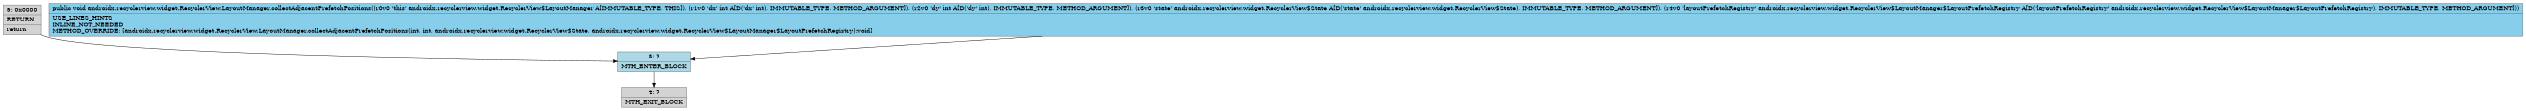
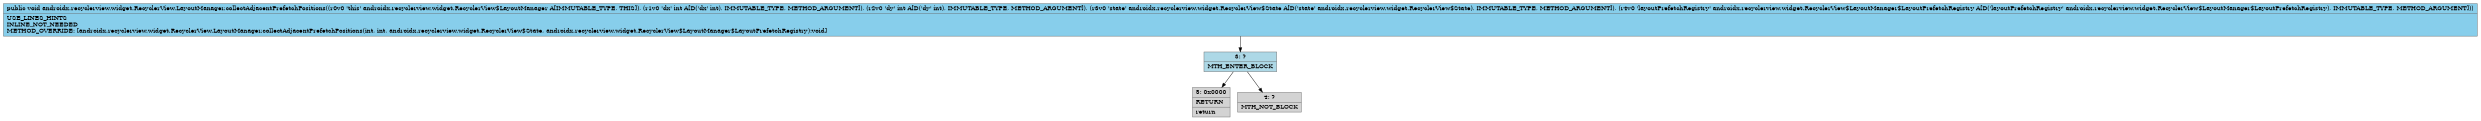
edge "5: 0x0000" -> "3: ?": reversed
node "4: ?": text "MTH_EXIT_BLOCK" -> "MTH_NOT_BLOCK"
